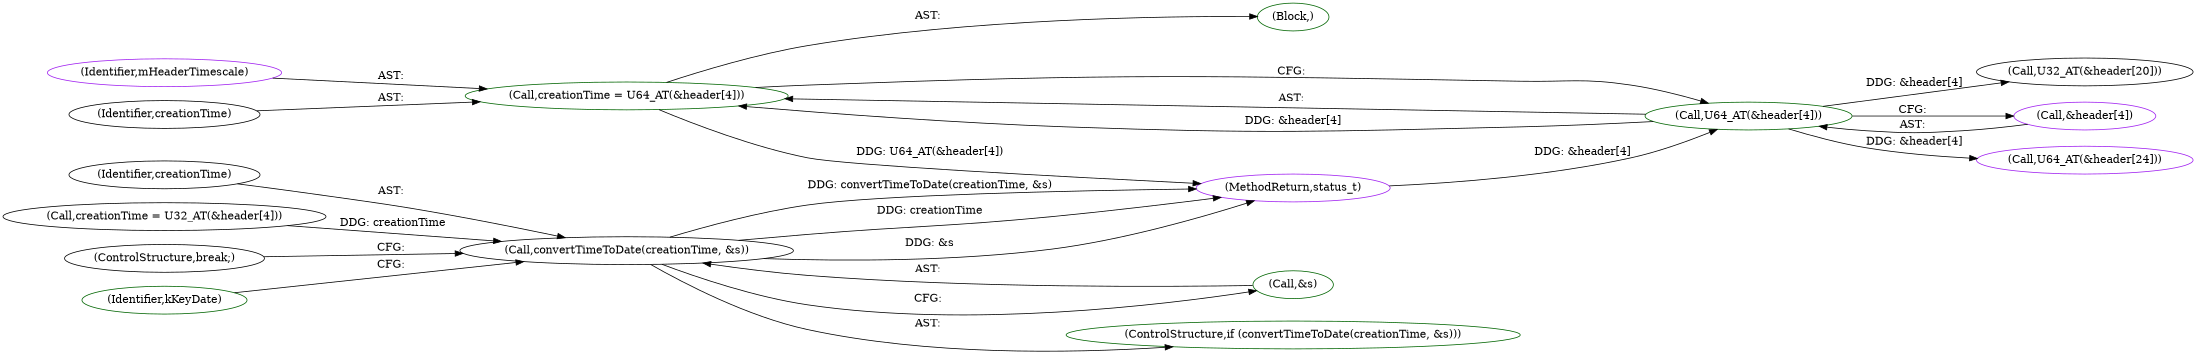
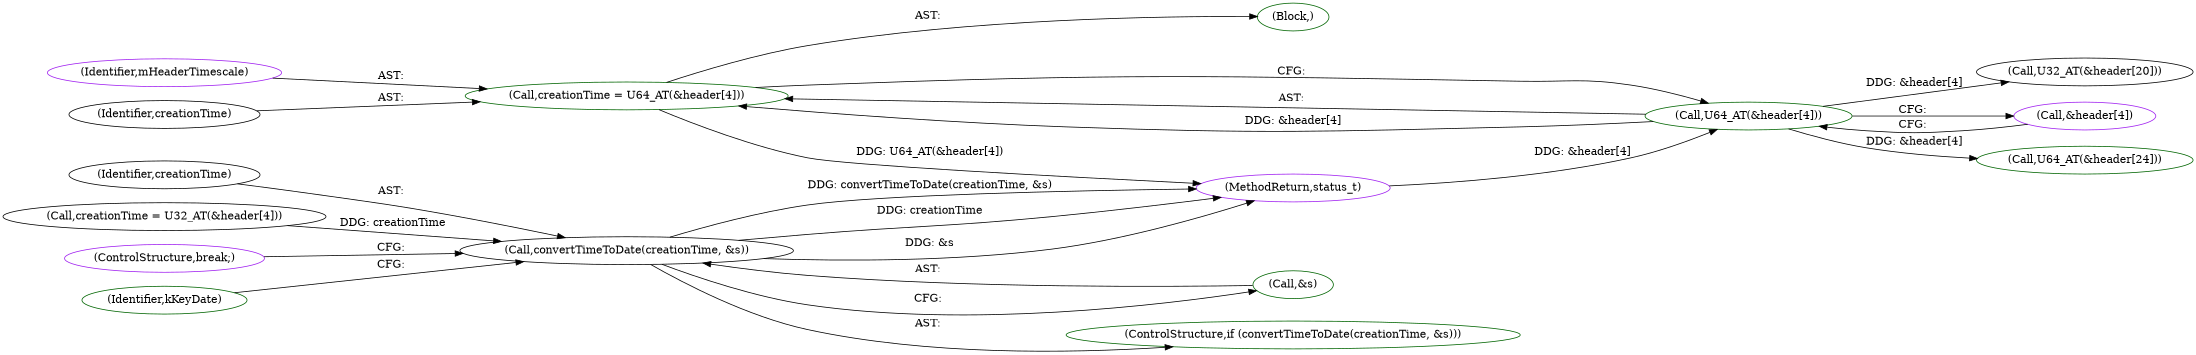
edge "(Call,&header[4])" -> "(Call,U64_AT(&header[4]))": label "AST: " -> "CFG: "
node "(Call,U64_AT(&header[24]))": color purple -> darkgreen
node "(ControlStructure,break;)": color black -> purple
